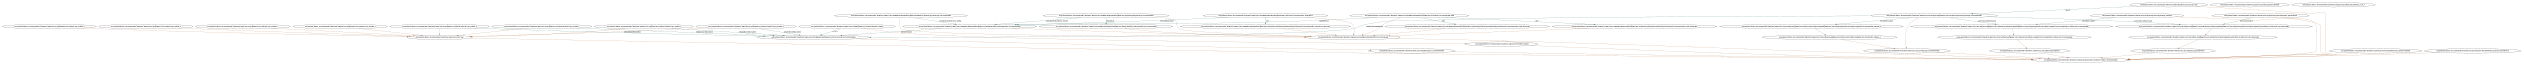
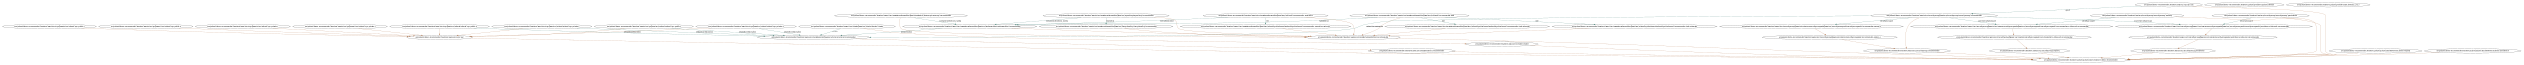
node "urn:pulumi:demo-recommender::teastore::taskDefinition:ec2/vpc:Vpc::vpc": label "urn:pulumi:demo-recommender::teastore::taskDefinition:ec2/vpc:Vpc::vpc" -> "urn:pulumi:demo-recommender::teastore::aws:ec2/vpc:Vpc::vpc"
